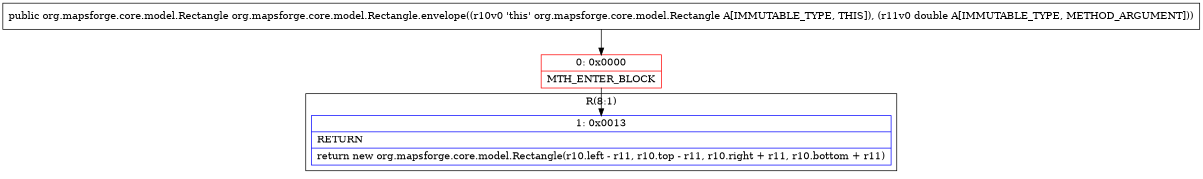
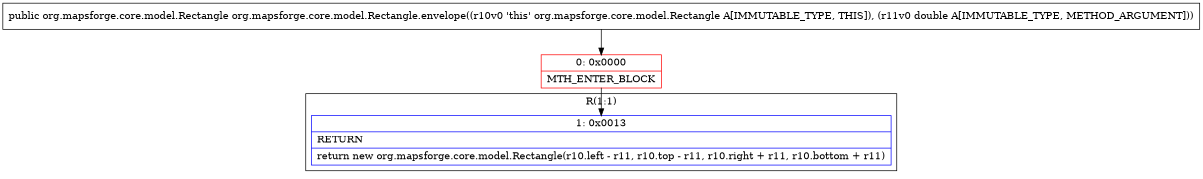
cluster "R(8:1)": label "R(8:1)" -> "R(1:1)"
